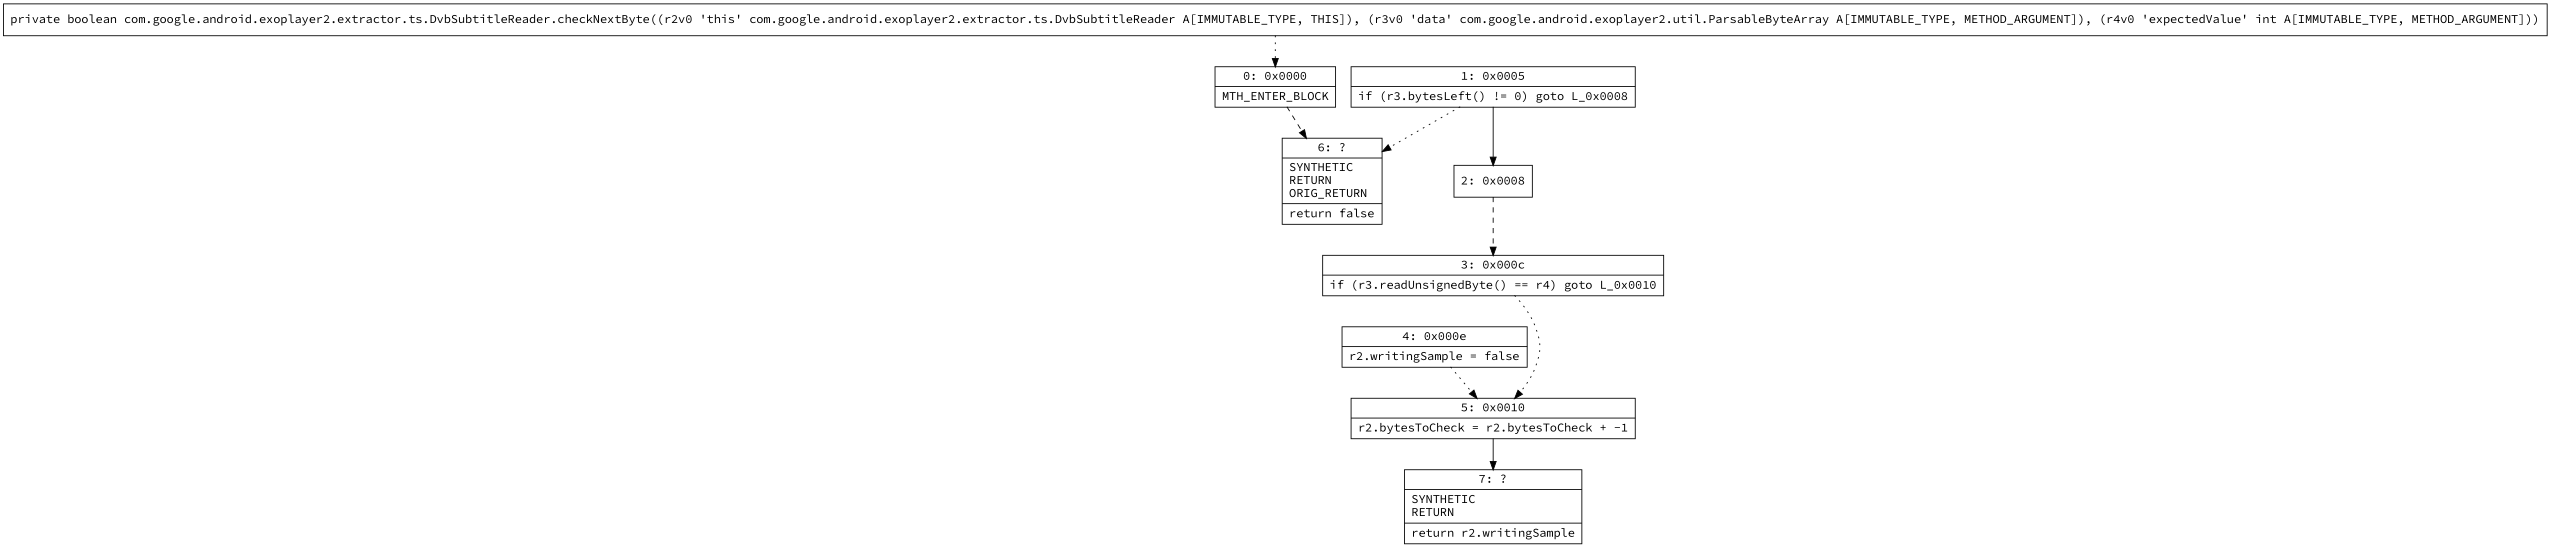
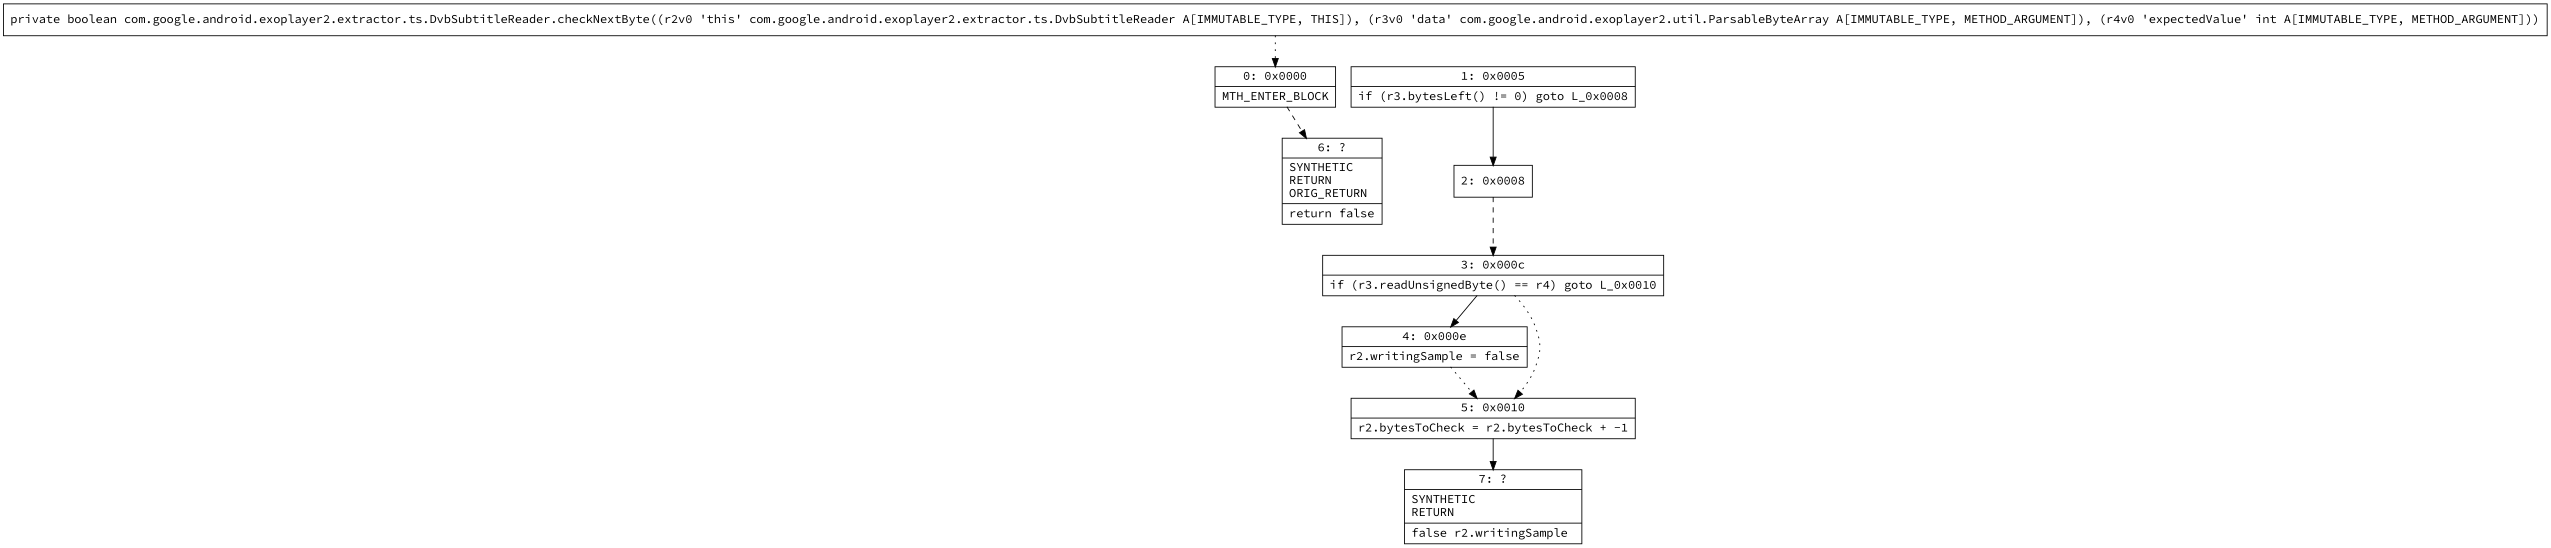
edge "1: 0x0005" -> "6: ?": removed
edge "3: 0x000c" -> "4: 0x000e": added
node "7: ?": text "return r2.writingSample" -> "false r2.writingSample"
